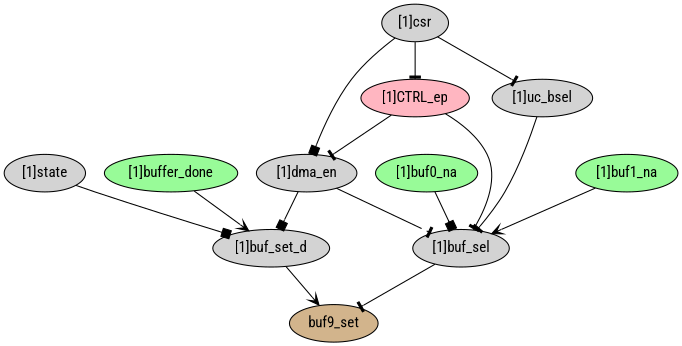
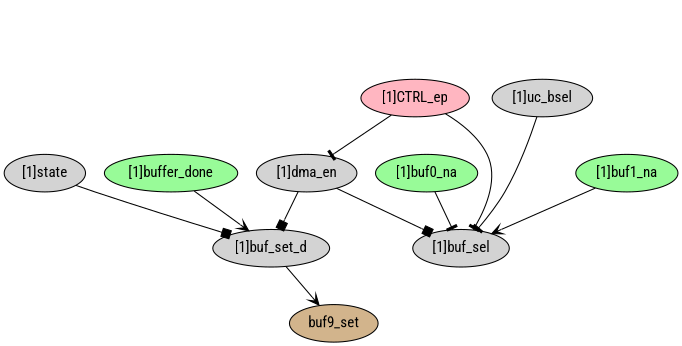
node "[1]csr": removed
edge "[1]dma_en" -> "[1]buf_sel": arrowhead tee -> box
edge "[1]buf0_na" -> "[1]buf_sel": arrowhead box -> tee
edge "[1]buf_sel" -> "buf9_set": removed
